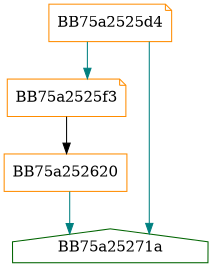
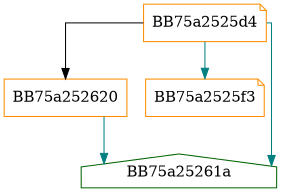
edge "BB75a2525f3" -> "BB75a252620": now "BB75a2525d4" -> "BB75a252620"
node "BB75a25271a": label "BB75a25271a" -> "BB75a25261a"
